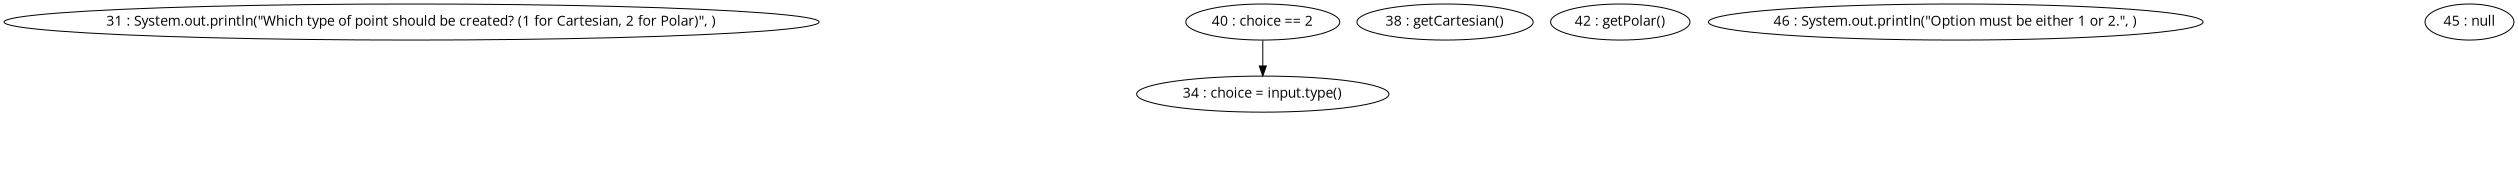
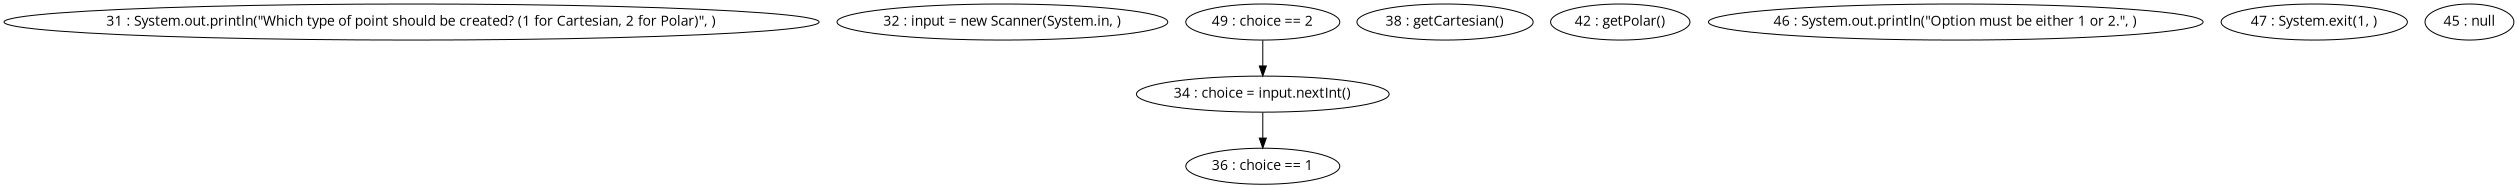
node "32 : input = new Scanner(System.in, )": added
node "40 : choice == 2": label "40 : choice == 2" -> "49 : choice == 2"
node "47 : System.exit(1, )": added
node "34 : choice = input.type()": label "34 : choice = input.type()" -> "34 : choice = input.nextInt()"
node "36 : choice == 1": added
